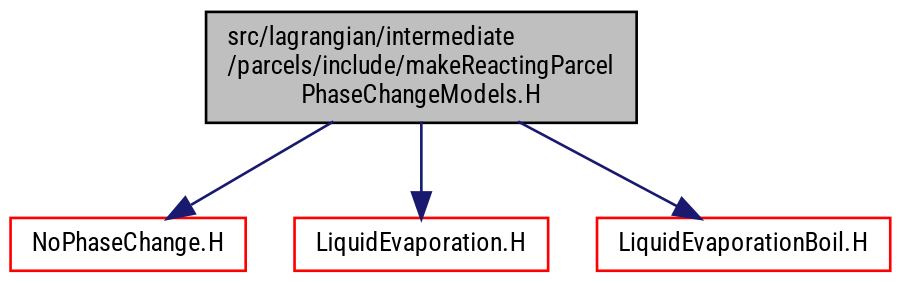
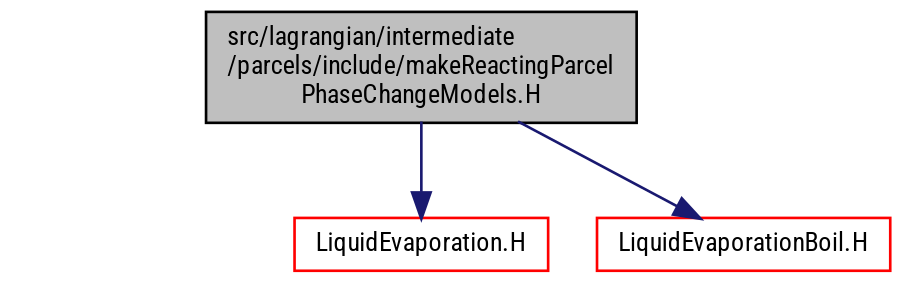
node "NoPhaseChange.H": removed
